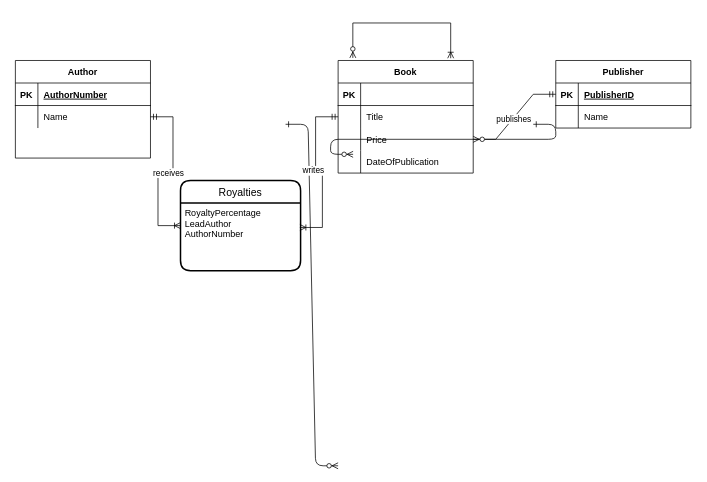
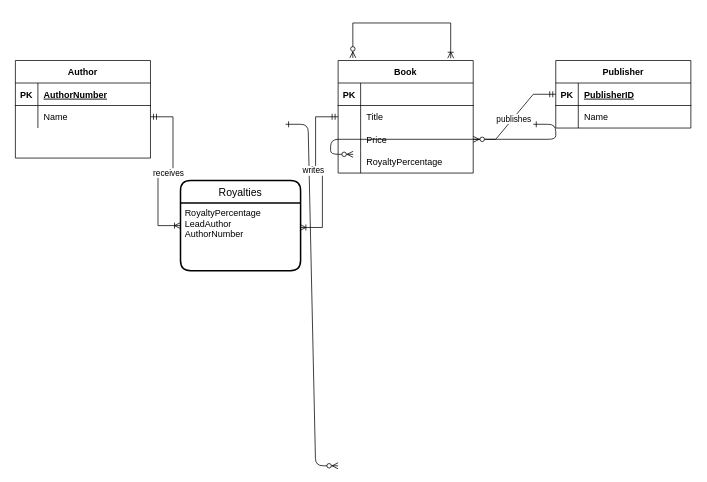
node "DateOfPublication": label "DateOfPublication" -> "RoyaltyPercentage"
